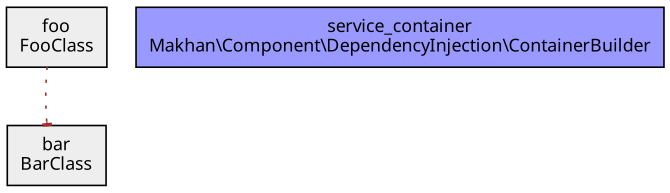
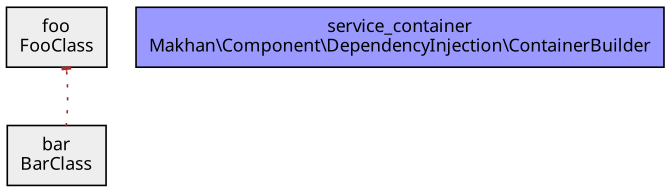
edge "foo FooClass" -> "bar BarClass": reversed
